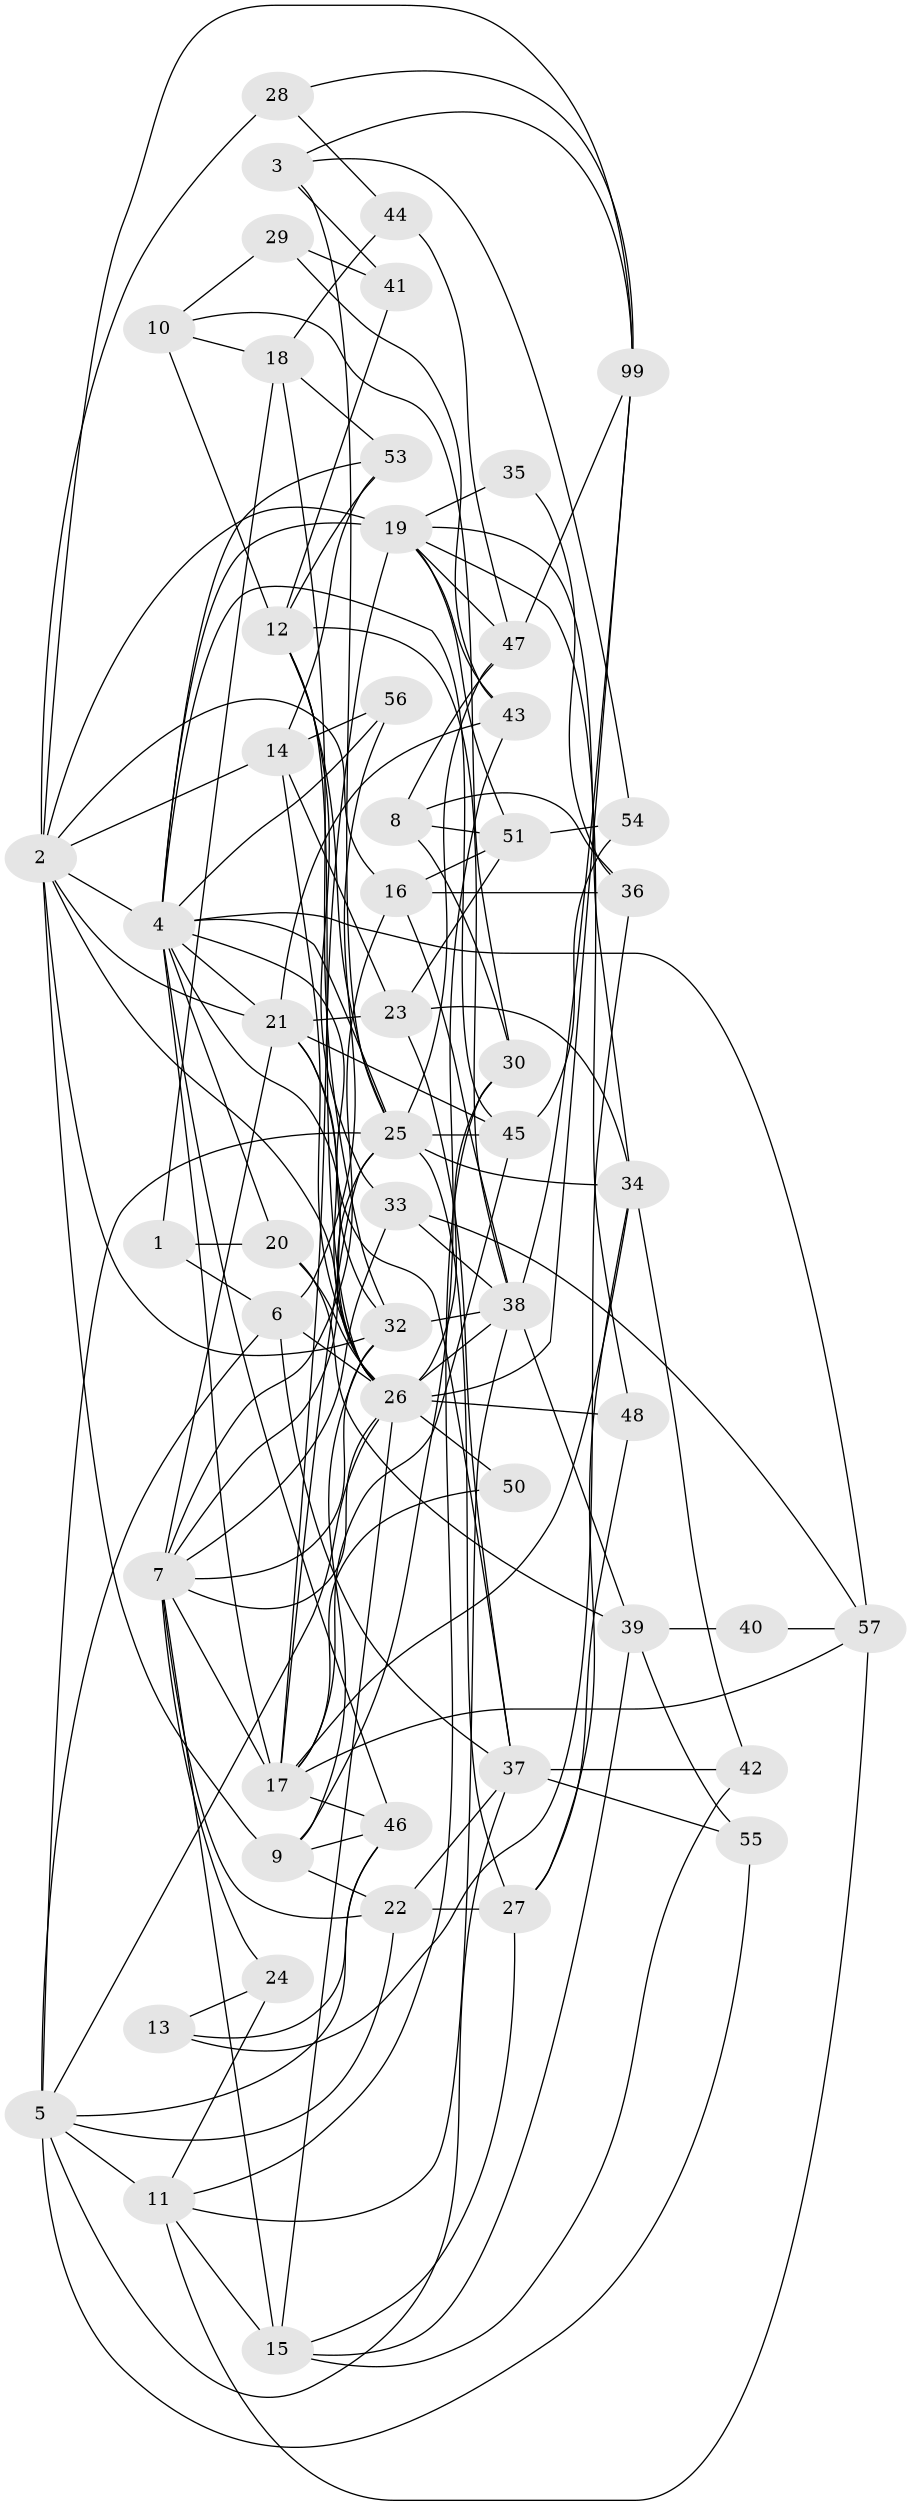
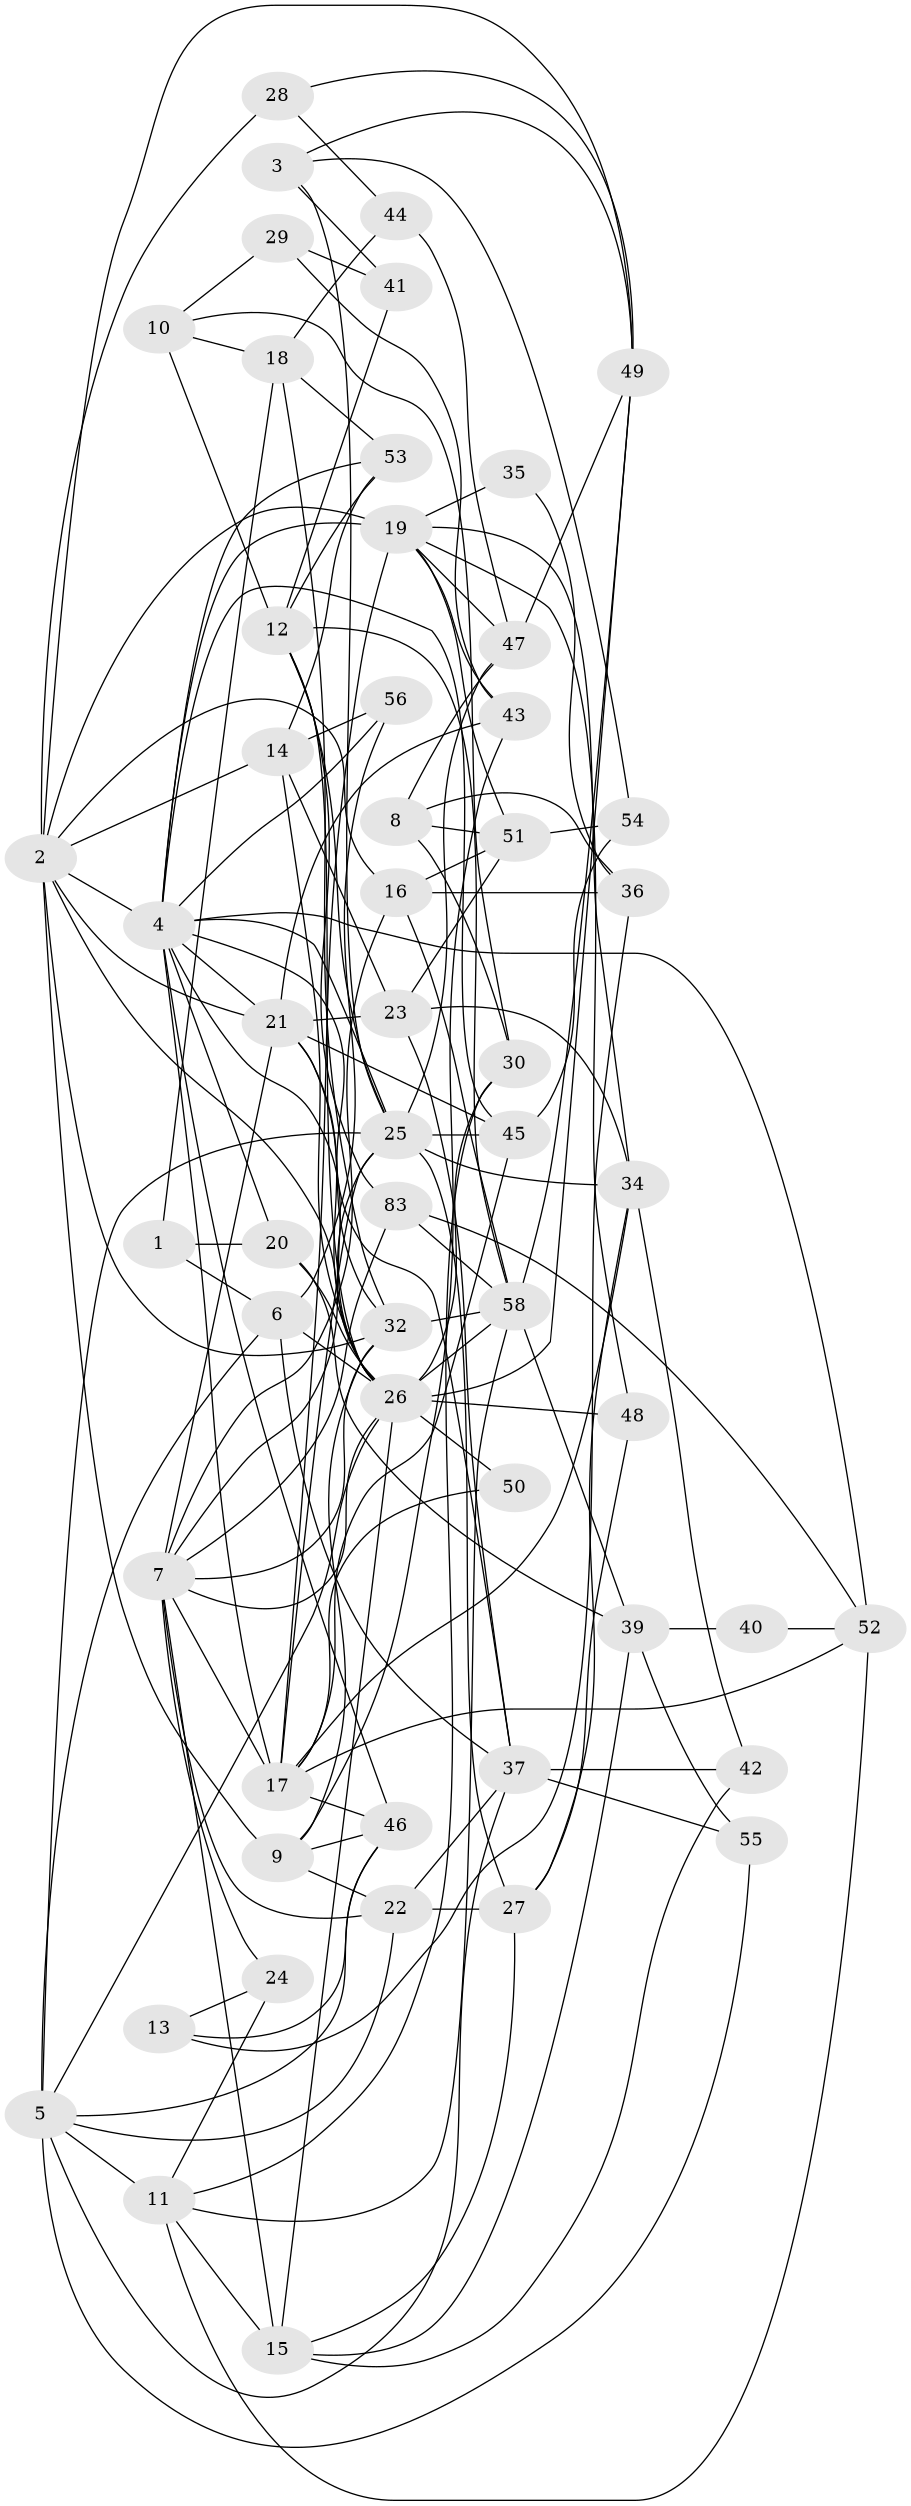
node "99": label "99" -> "49"
node "33": label "33" -> "83"
node "38": label "38" -> "58"
node "57": label "57" -> "52"
